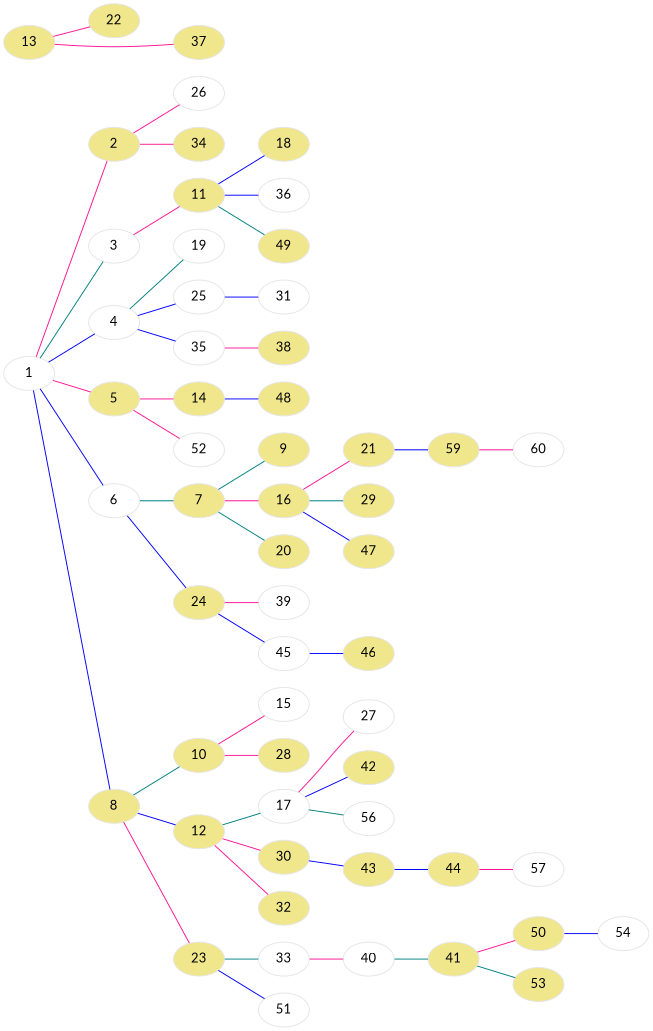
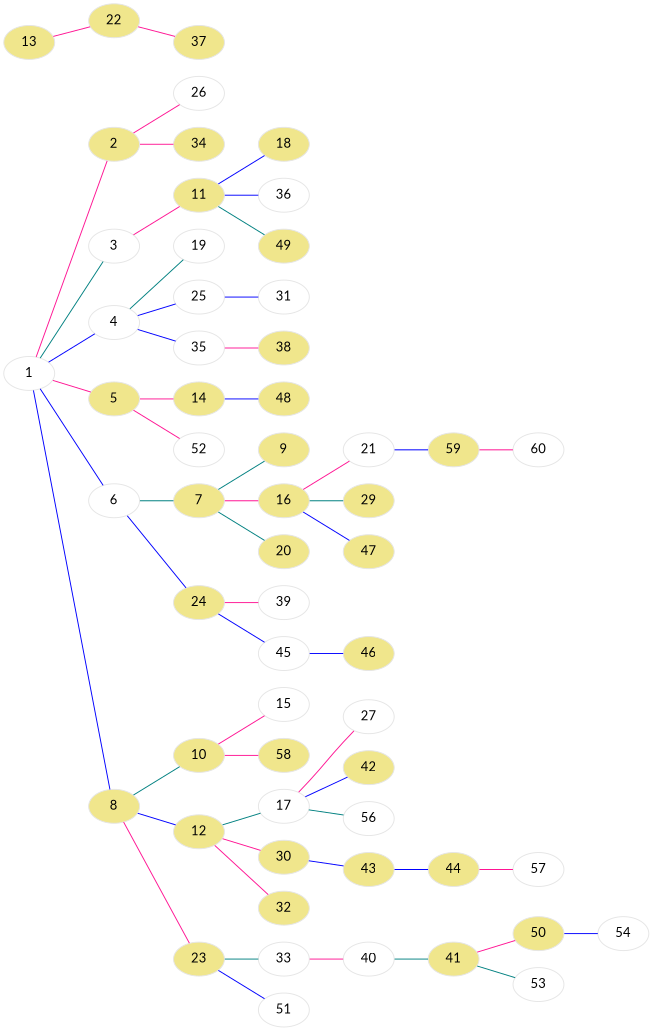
edge "13" -- "37": now "22" -- "37"
node "21": fillcolor khaki -> white
node "28": label "28" -> "58"
node "53": fillcolor khaki -> white
